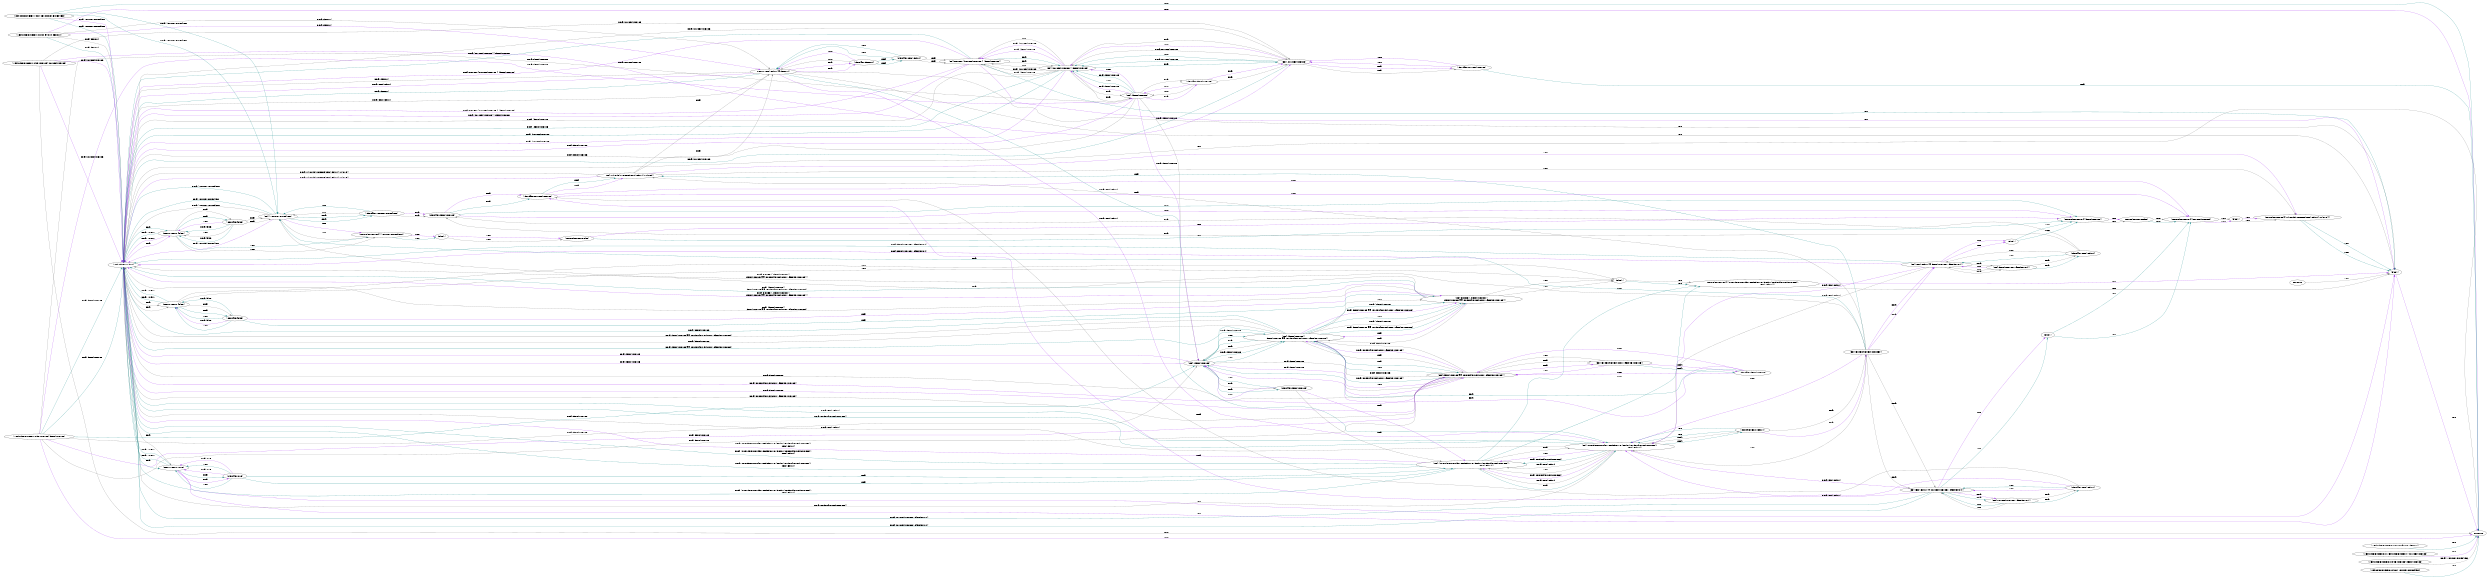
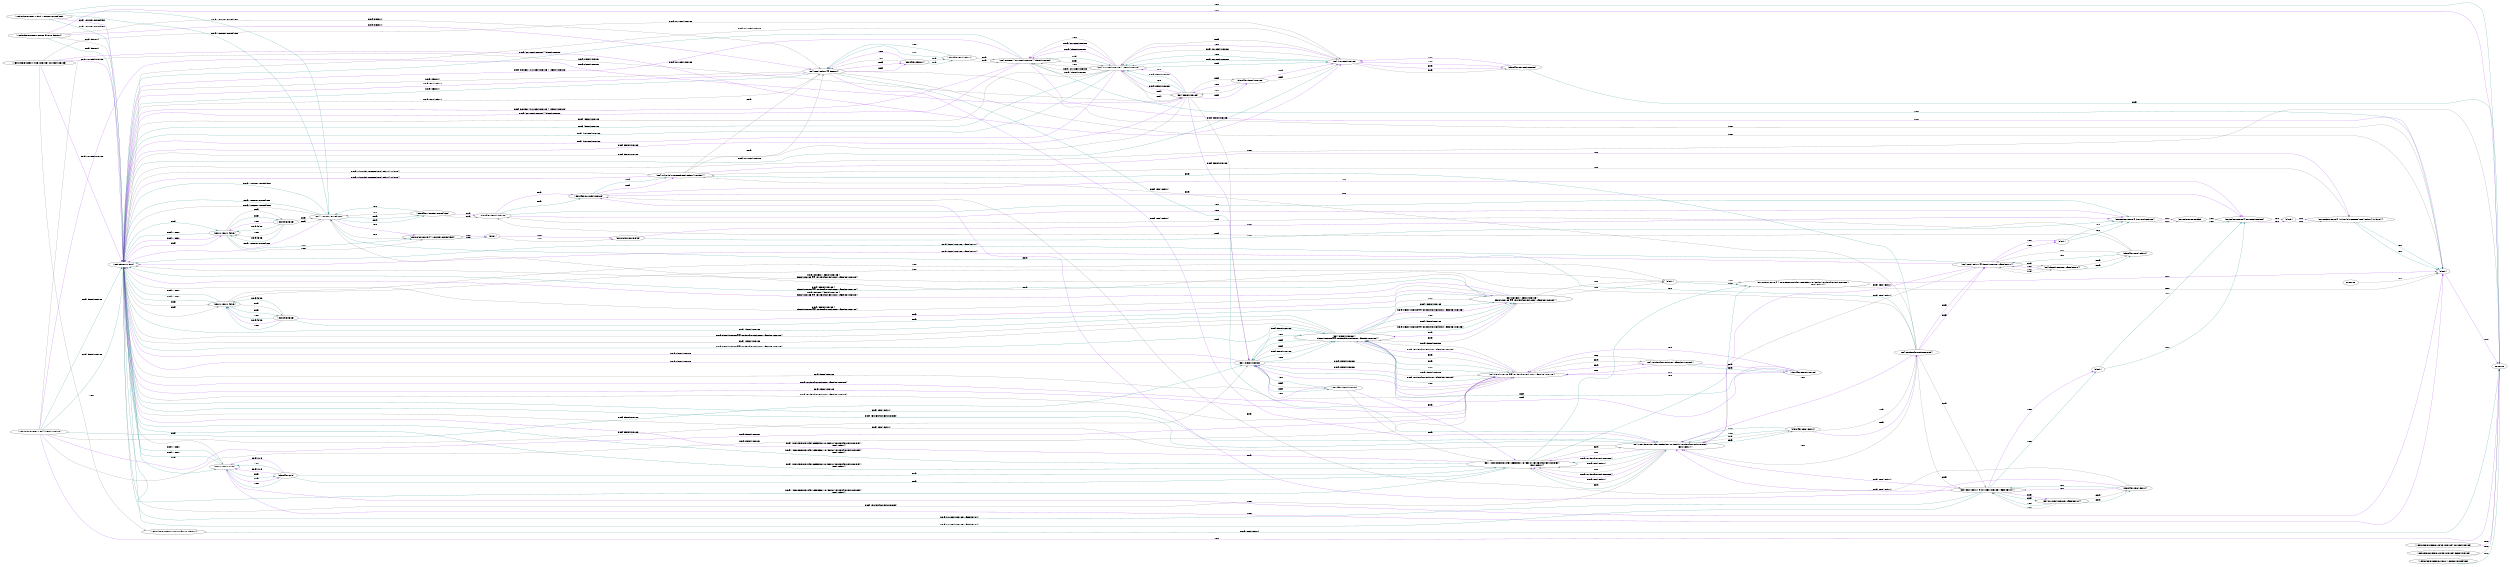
node "(MethodParameterIn,bool server_server_redirect)": label "(MethodParameterIn,bool server_server_redirect)" -> "(MethodParameterIn,bool was_server_redirect)"
node "(Return,resolved_url = dest_url)": label "(Return,resolved_url = dest_url)" -> "(Call,resolved_url = dest_url)"
node "(Call,url::Origin::Create(resolved_url).unique())": label "(Call,url::Origin::Create(resolved_url).unique())" -> "(Call,url::Origin::Create(resolved_url).render())"
node "(ControlStructure,if (dest_instance))": label "(ControlStructure,if (dest_instance))" -> "(ControlStructure,if (server_instance))"
node "(MethodParameterIn,SiteInstance* dest_instance)": label "(MethodParameterIn,SiteInstance* dest_instance)" -> "(MethodParameterIn,Call* dest_instance)"
edge "(MethodParameterIn,SiteInstance* source_instance)" -> "1000100": now "(MethodParameterIn,SiteInstance* source_instance)" -> "(MethodParameterOut,const GURL& dest_url)"
edge "(MethodParameterOut,const GURL& dest_url)" -> "1000100": label "AST: " -> "DDG: resolved_url"
node "(MethodParameterOut,MethodParameterIn* source_instance)": label "(MethodParameterOut,MethodParameterIn* source_instance)" -> "(MethodParameterOut,SiteInstance* source_instance)"
edge "(MethodParameterOut,SiteInstance* dest_instance)" -> "1000100": label "DDG: !was_server_redirect" -> "AST: "
